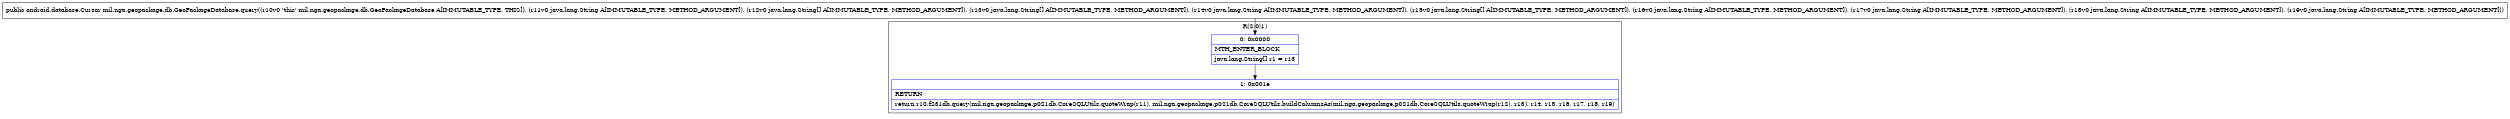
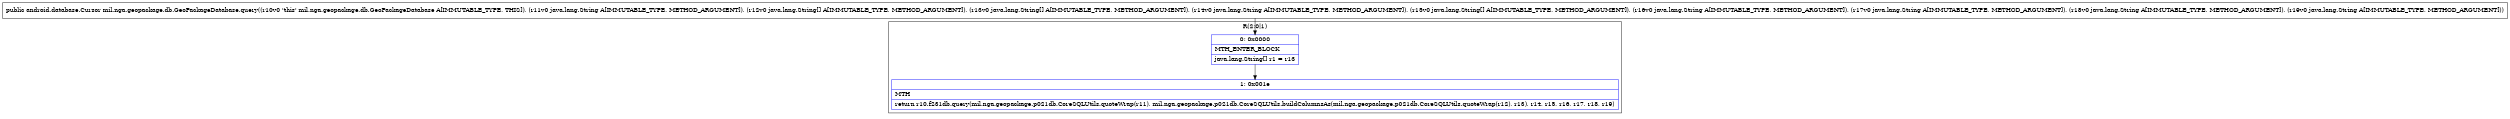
node "1: 0x001e": text "RETURN" -> "MTH"
